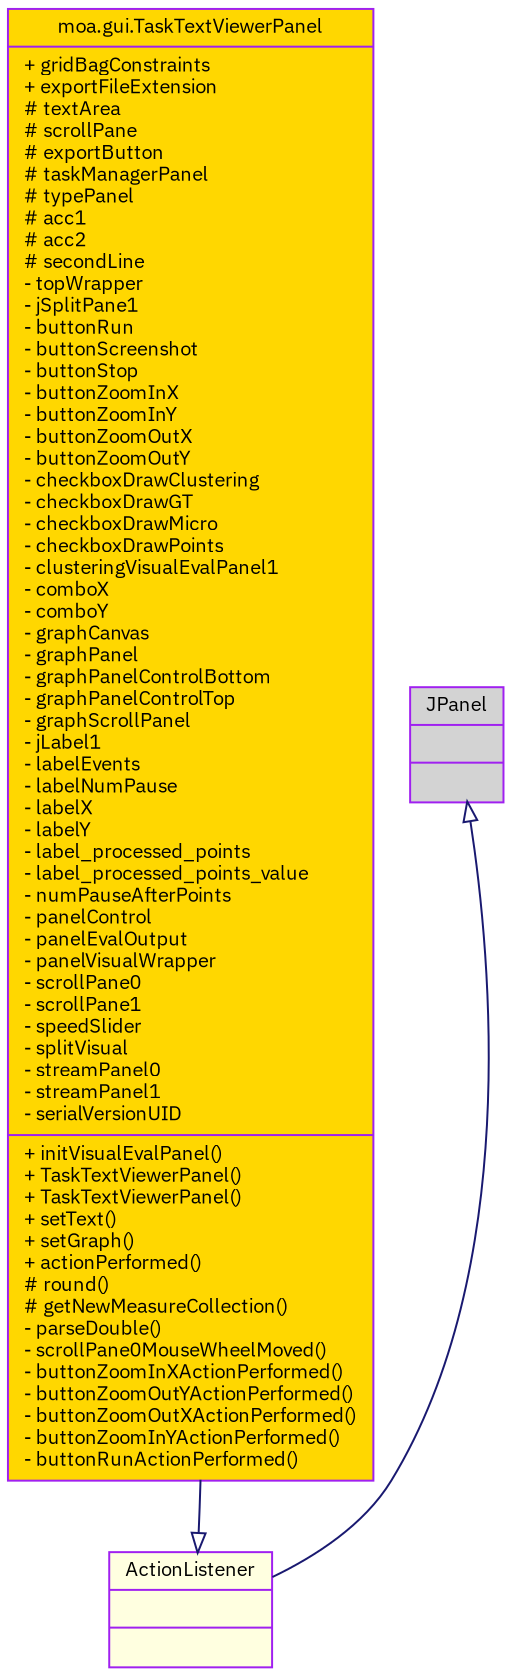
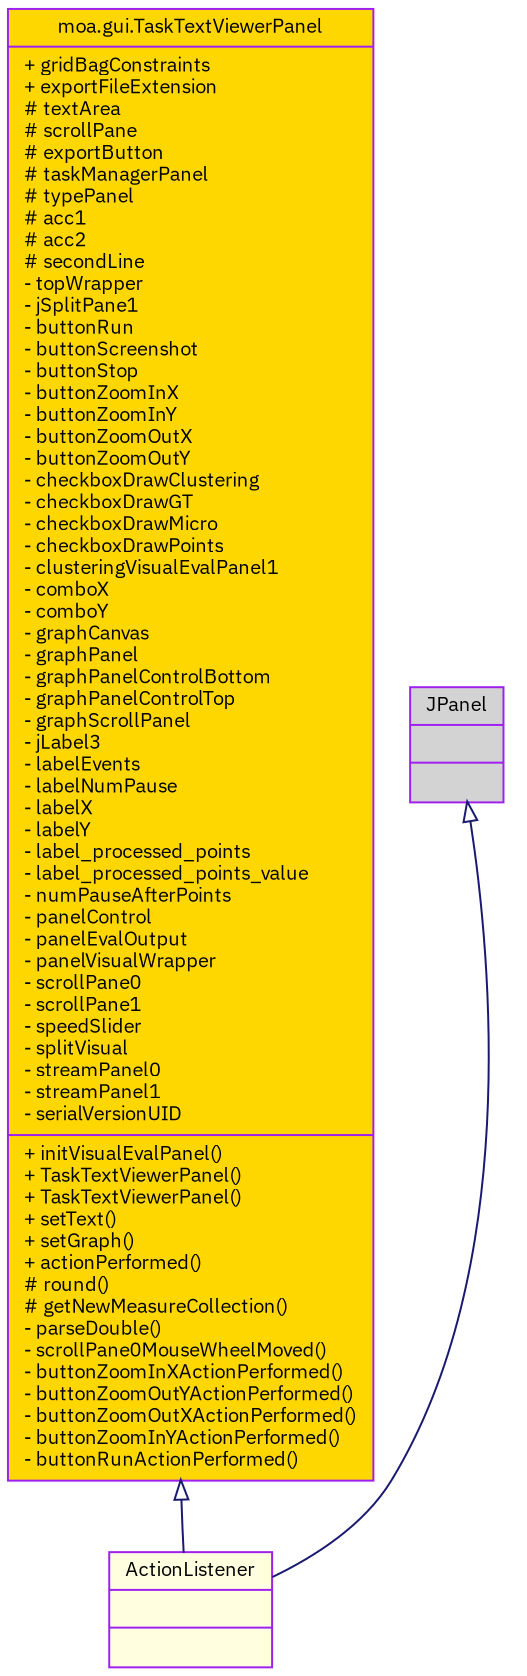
node "moa.gui.TaskTextViewerPanel": text "- jLabel1" -> "- jLabel3"
edge "moa.gui.TaskTextViewerPanel" -> "ActionListener": reversed
